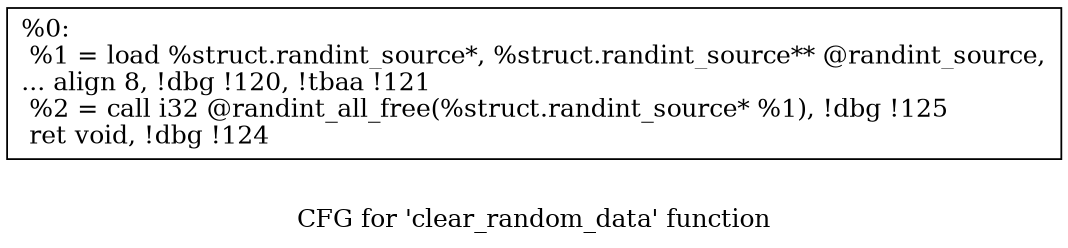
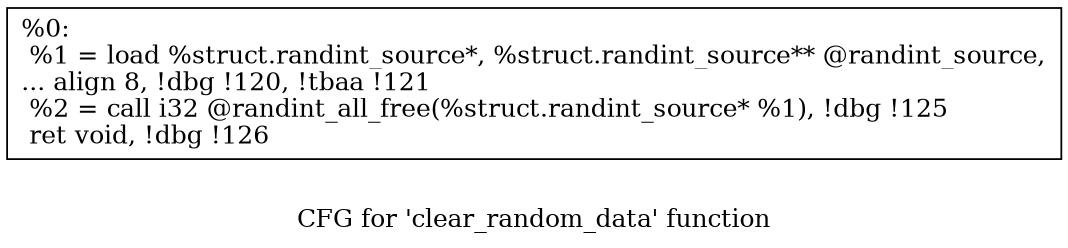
node "%0:": text "ret void, !dbg !124" -> "ret void, !dbg !126"
